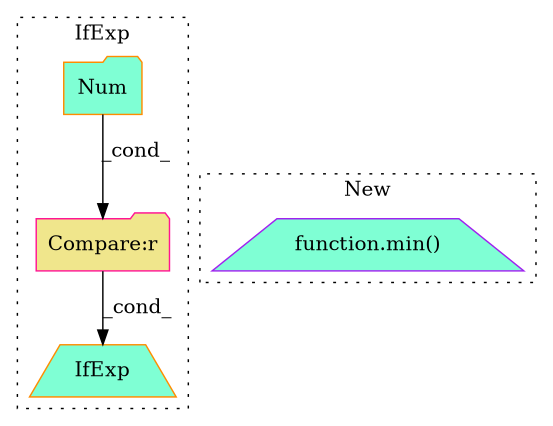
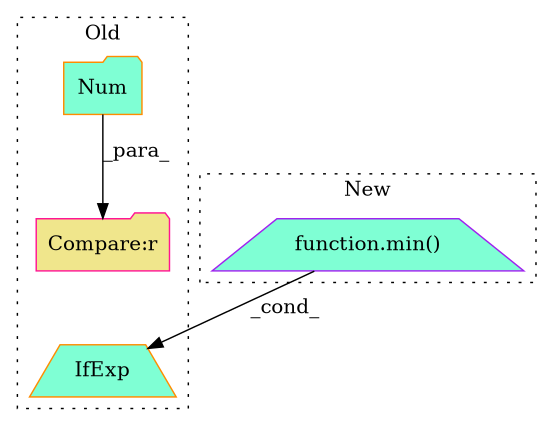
cluster "IfExp": label "IfExp" -> "Old"
edge "Num" -> "Compare:r": label "_cond_" -> "_para_"
edge "Compare:r" -> "IfExp": now "function.min()" -> "IfExp"
